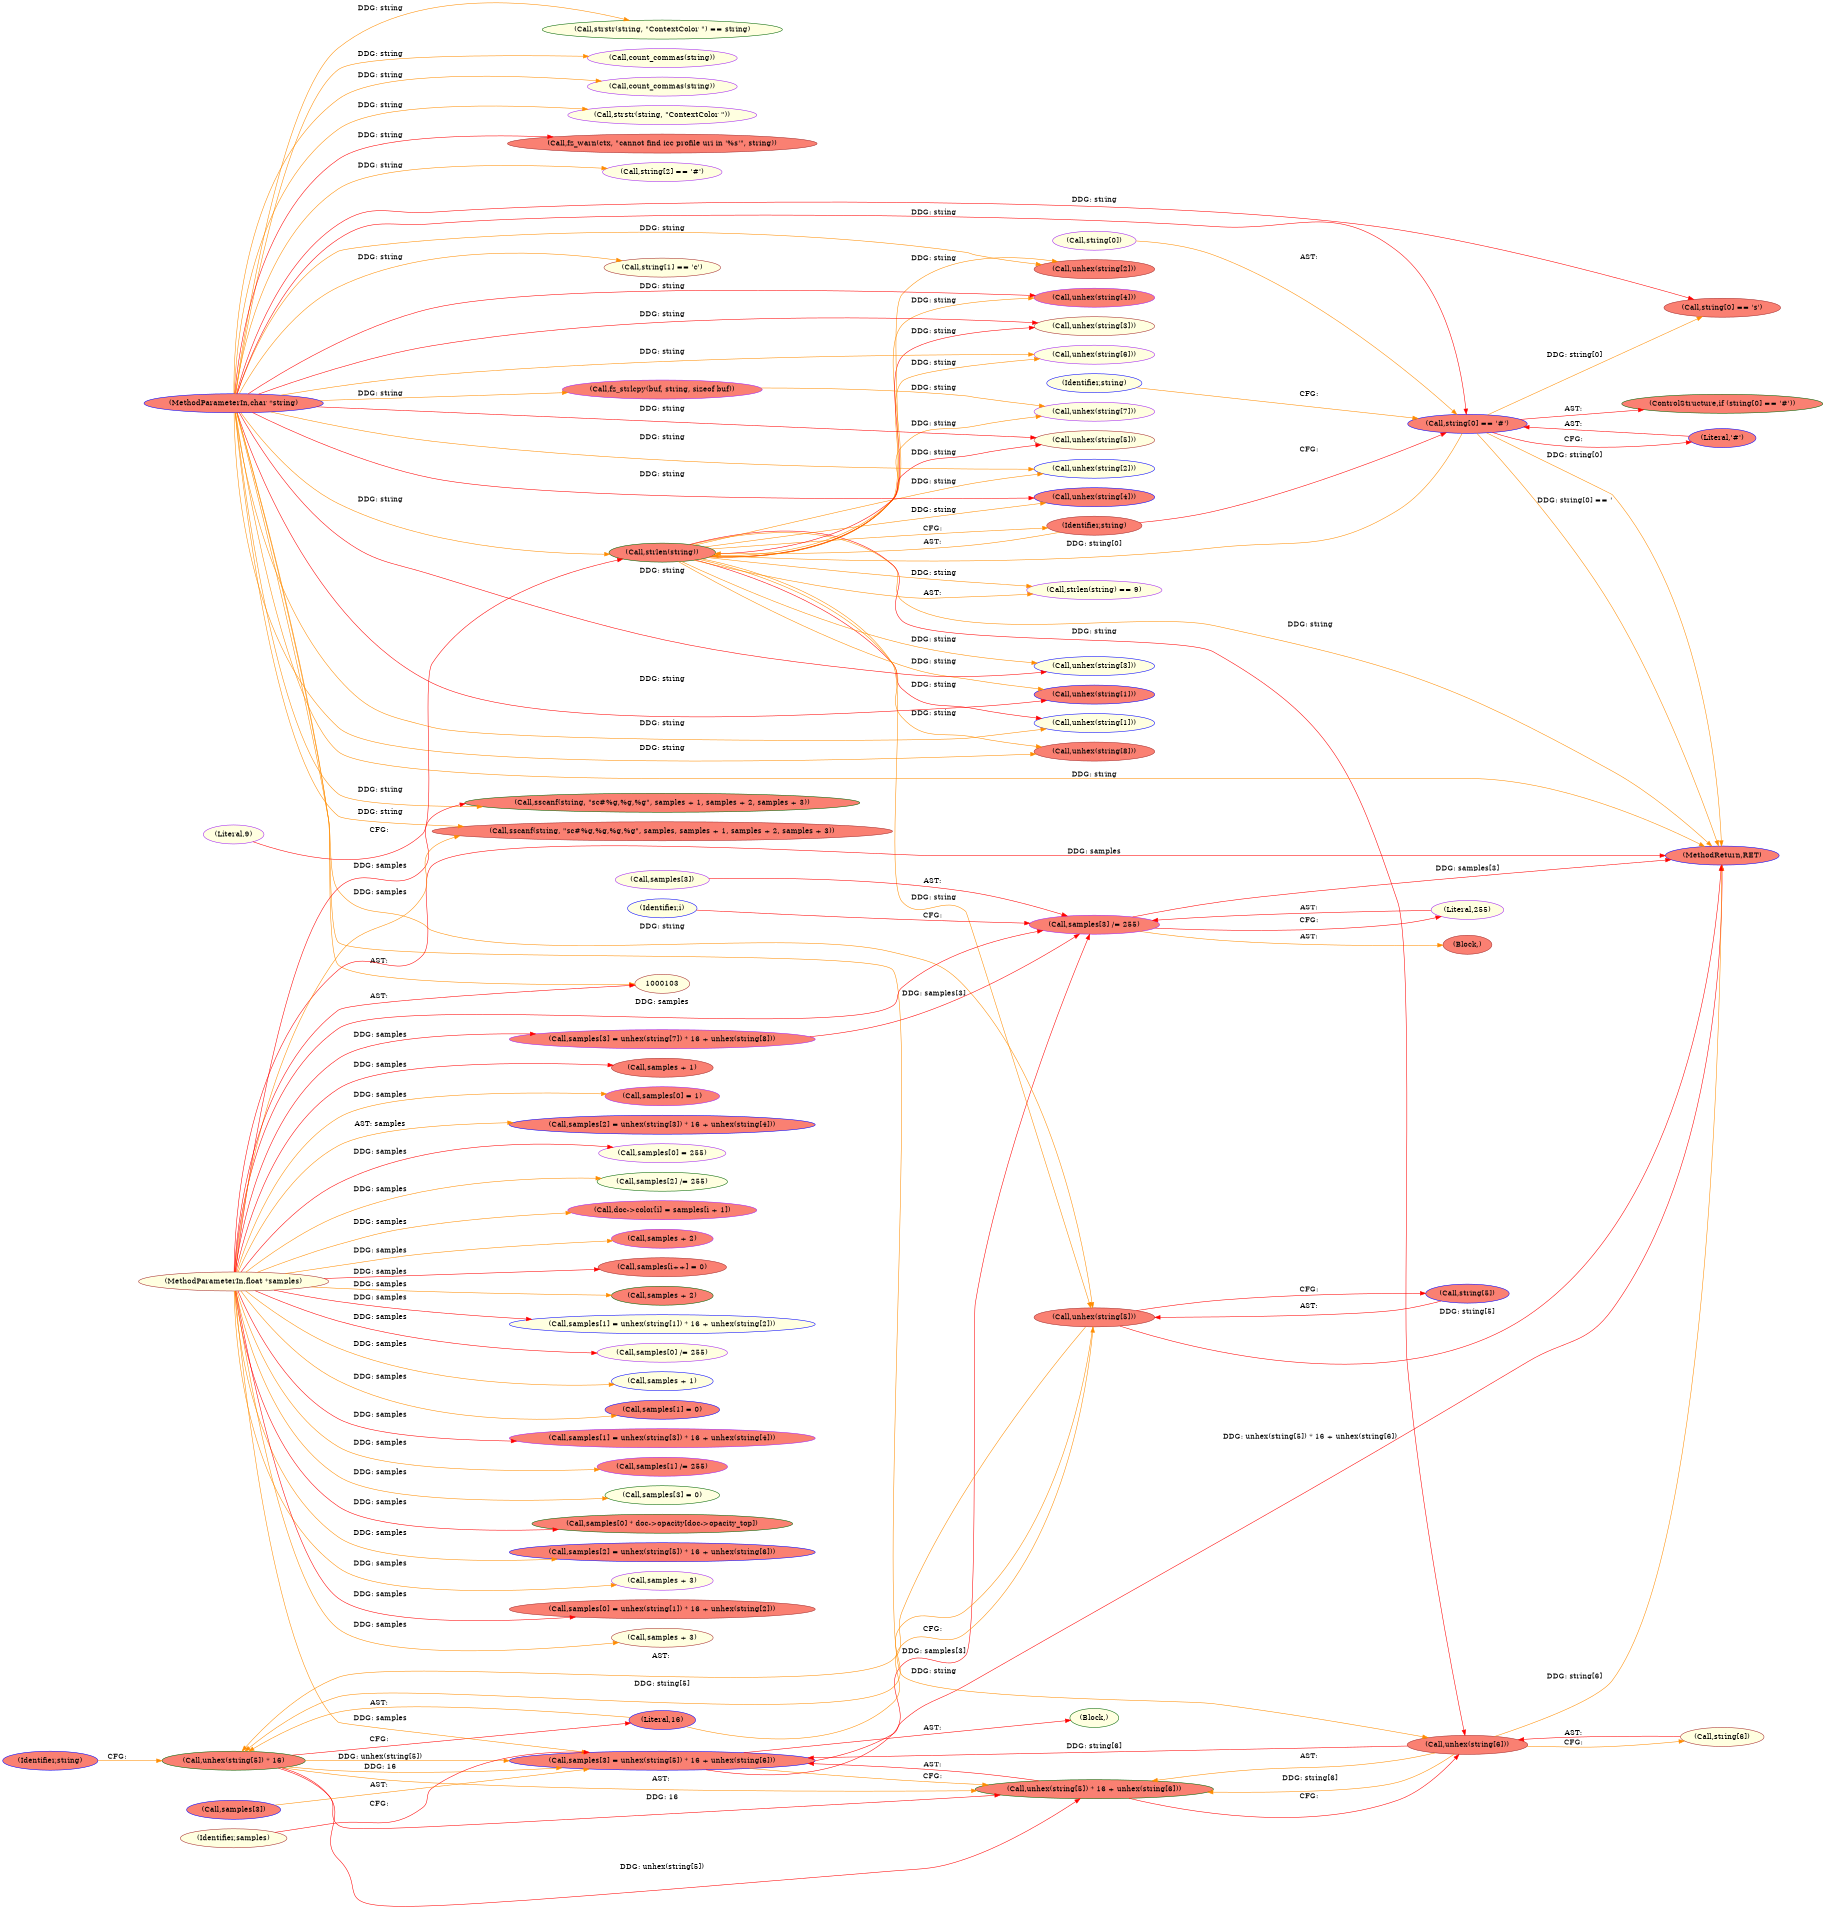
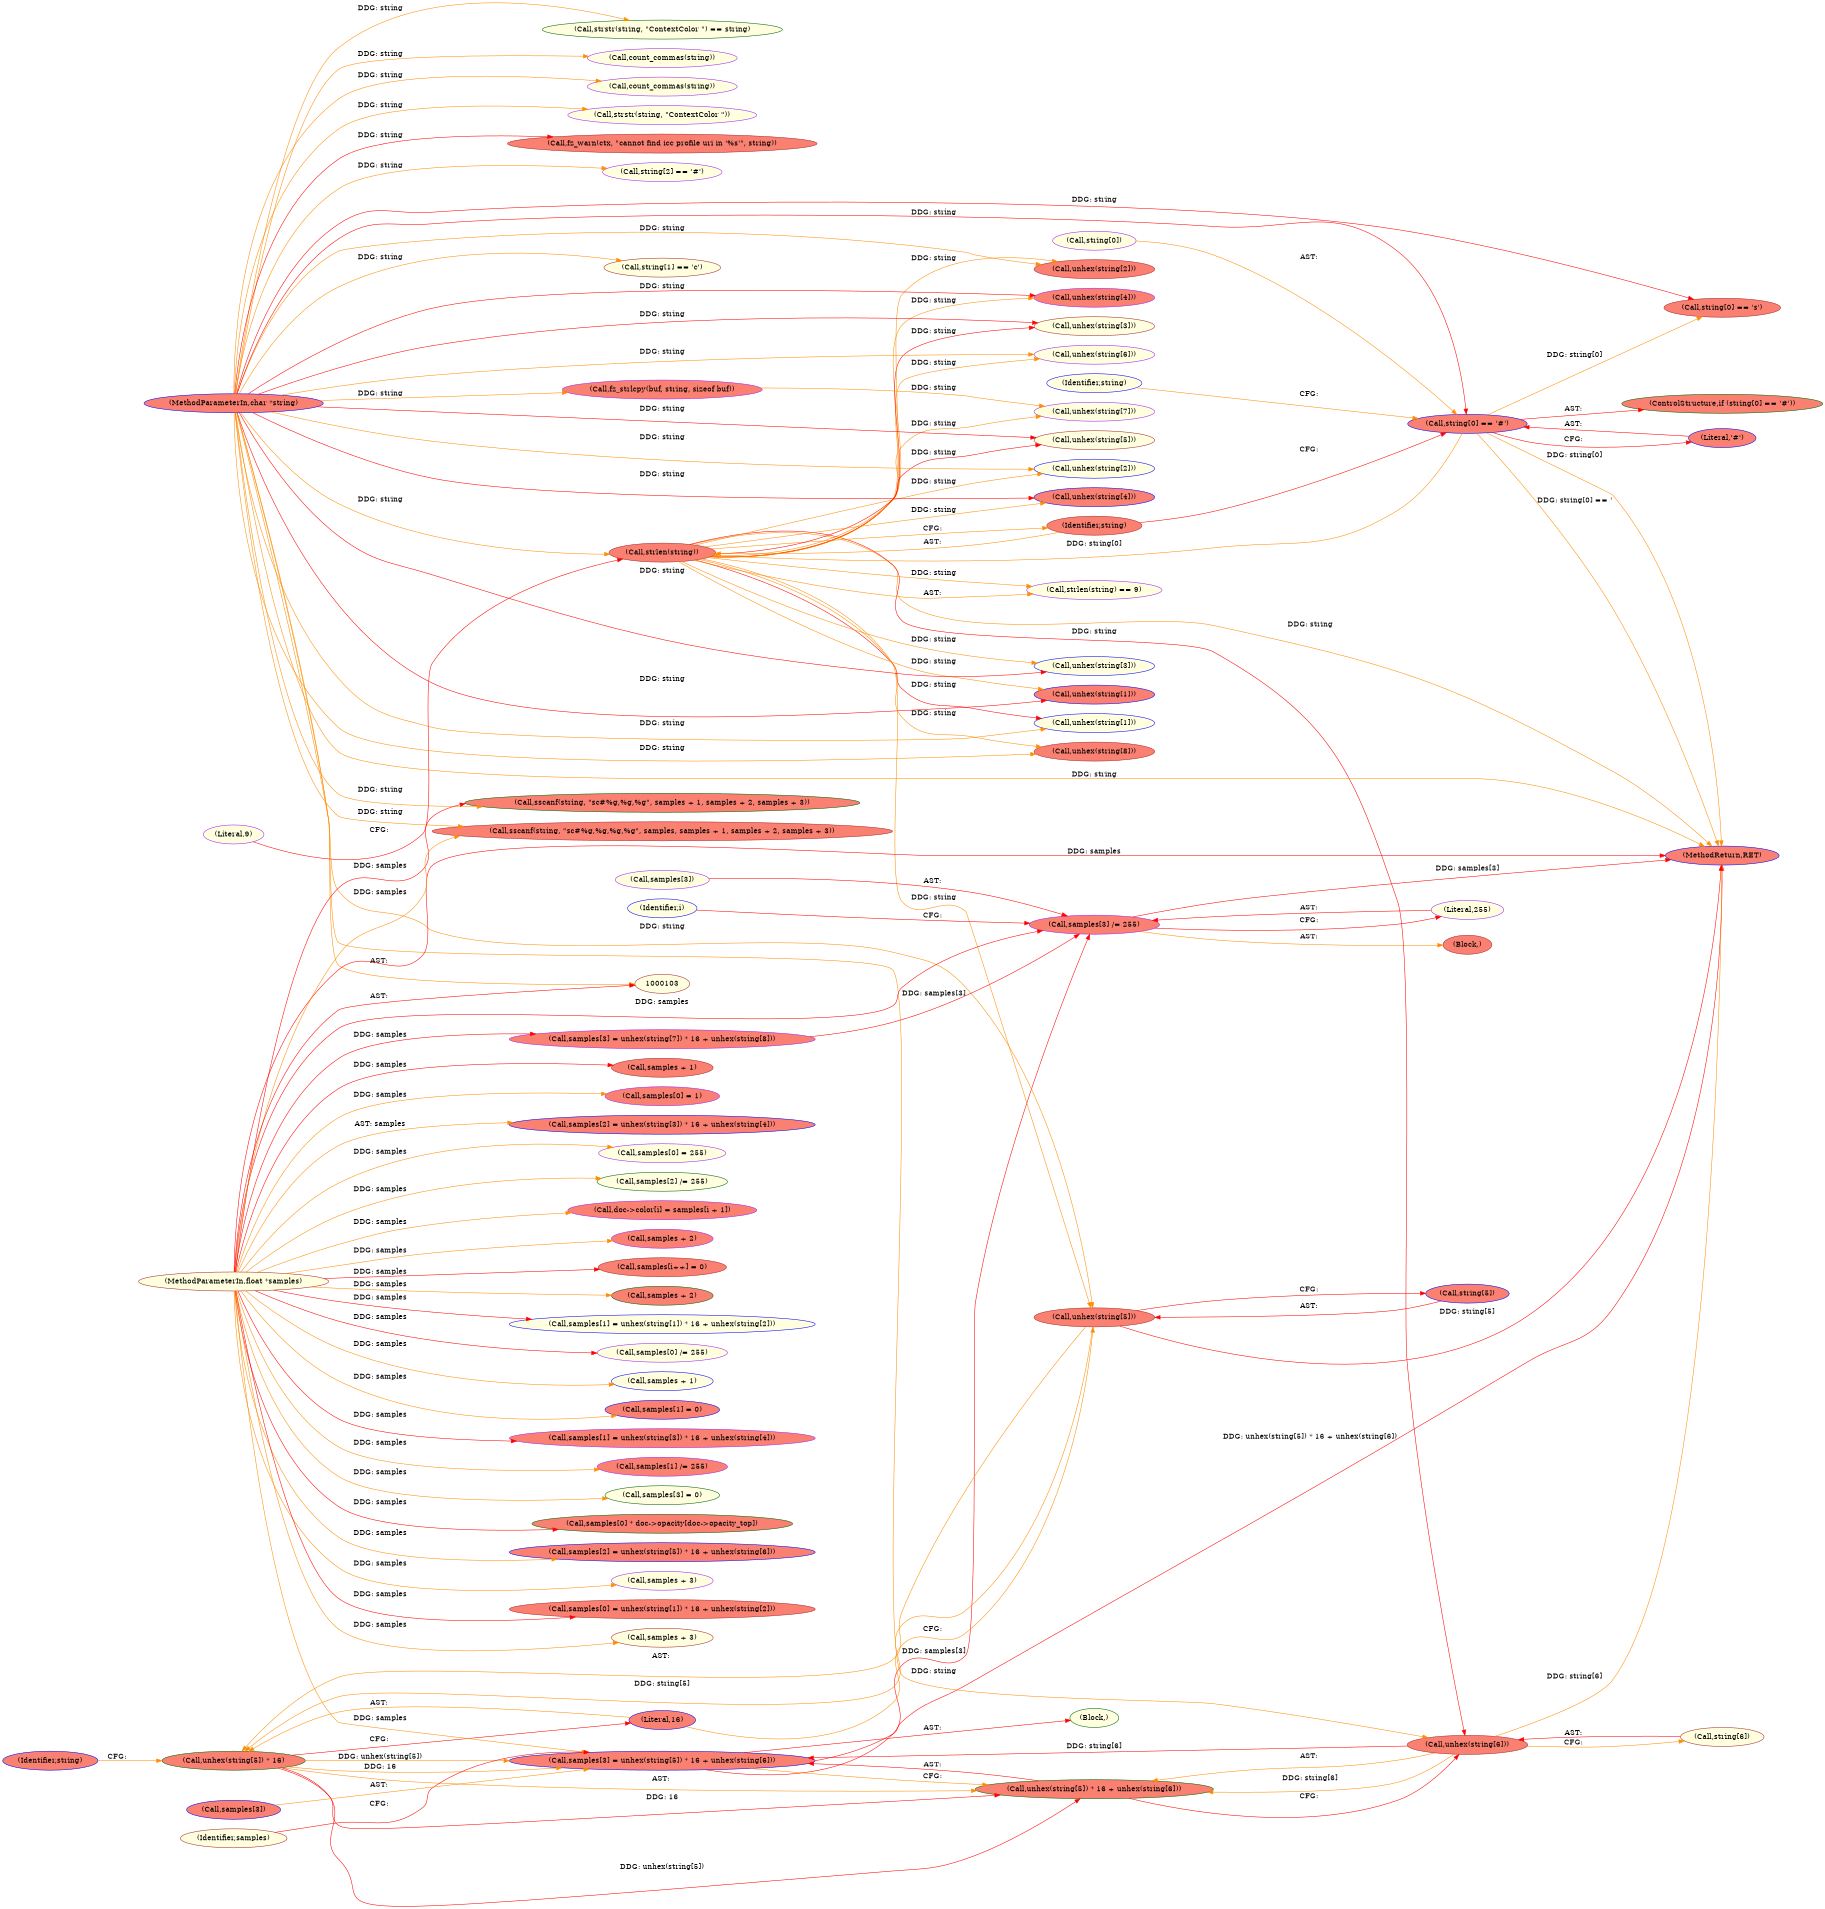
node "(Call,strlen(string))": color darkgreen -> brown
edge "(MethodParameterIn,float *samples)" -> "(Call,samples[0] = 255)": color red -> darkorange
